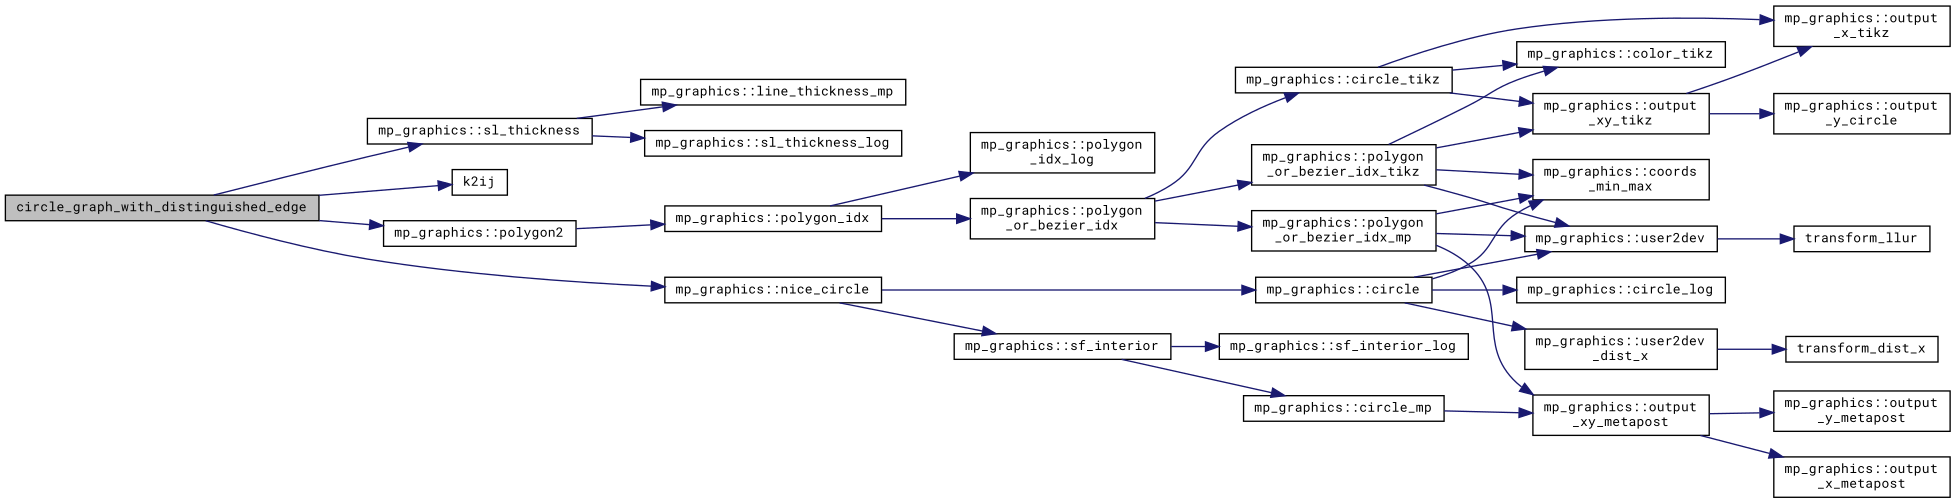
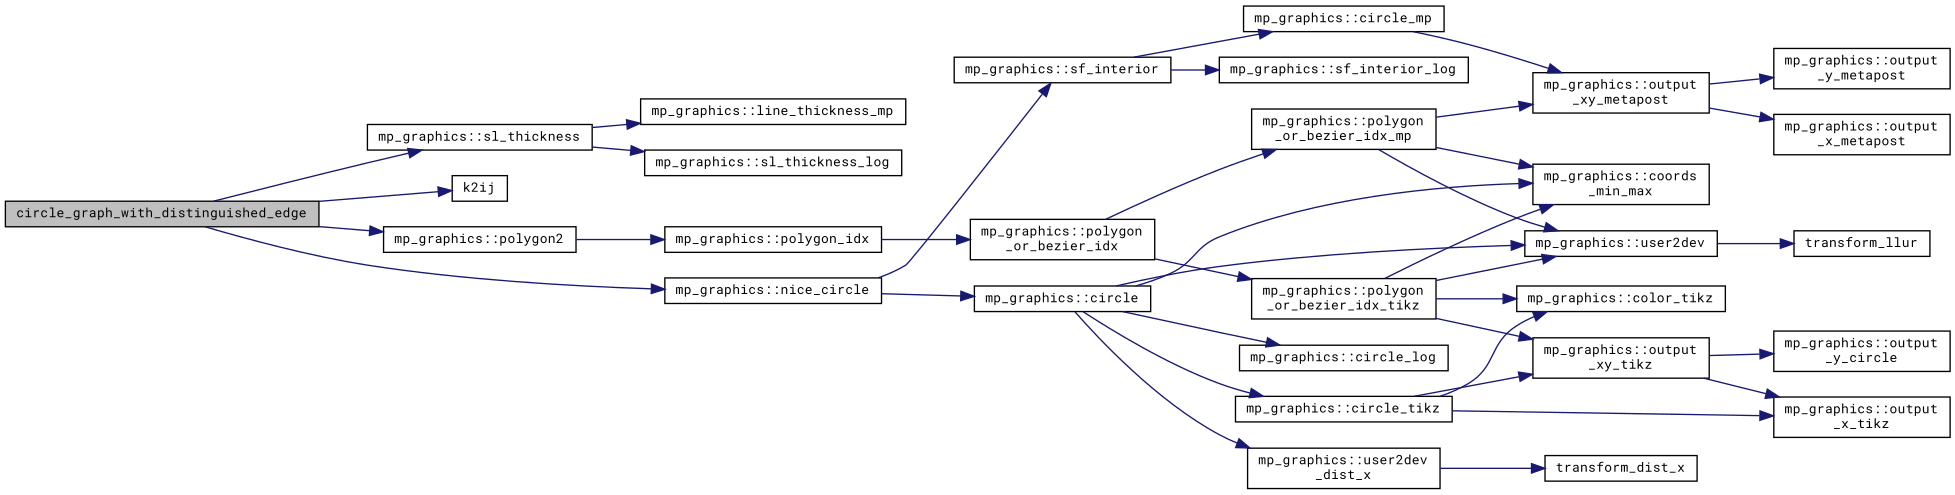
edge "mp_graphics::polygon _or_bezier_idx" -> "mp_graphics::circle_tikz": now "mp_graphics::circle" -> "mp_graphics::circle_tikz"
node "mp_graphics::polygon _idx_log": removed
